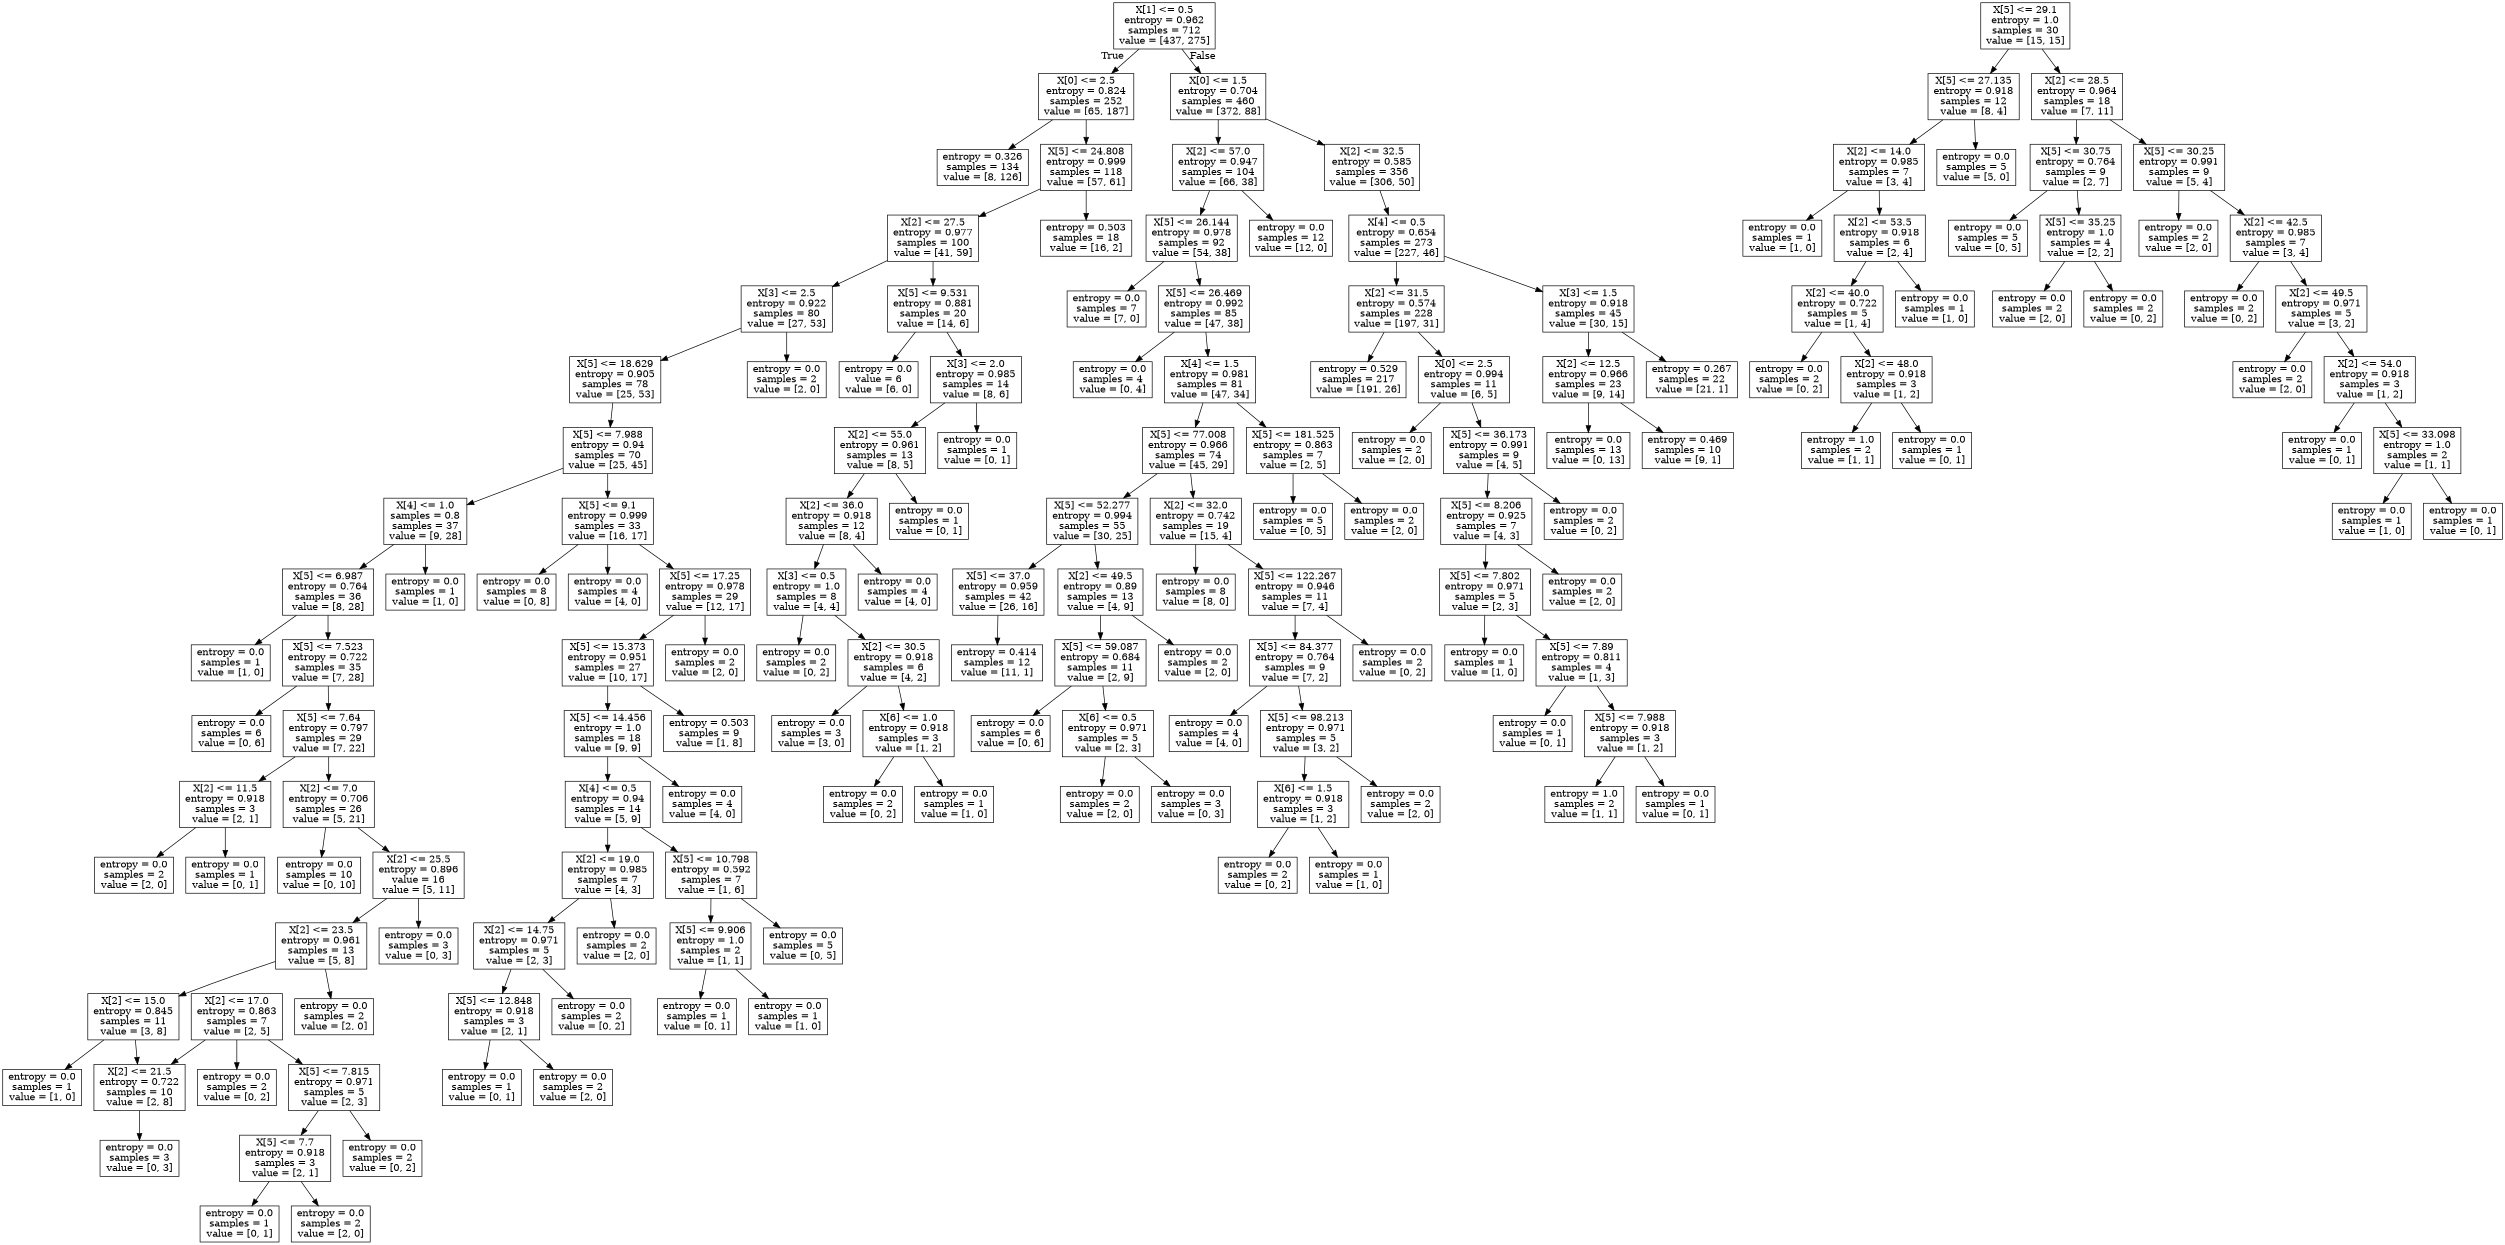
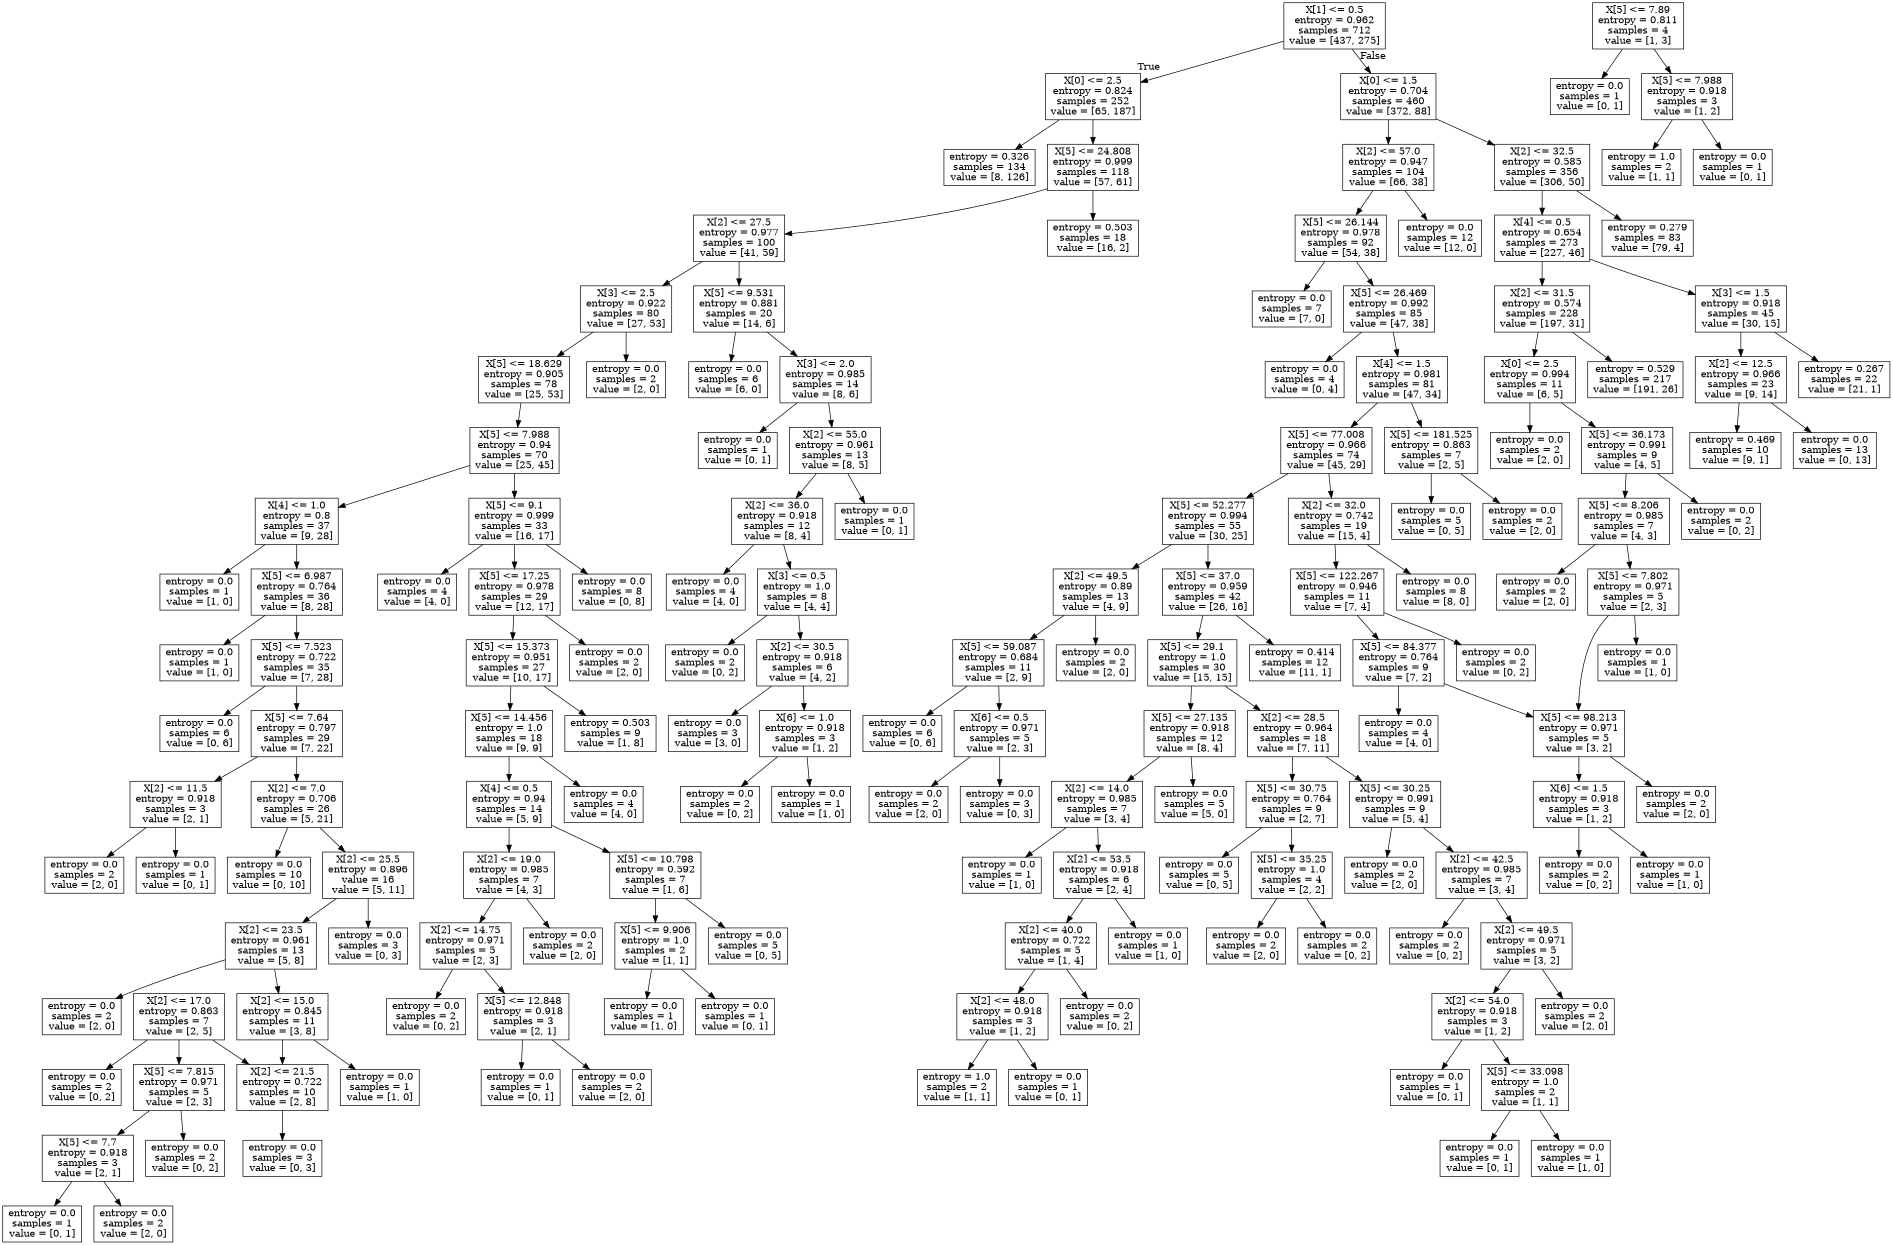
node "entropy = 0.279 samples = 83 value = [79, 4]": added
node "entropy = 0.0 value = 6 value = [6, 0]": label "entropy = 0.0 value = 6 value = [6, 0]" -> "entropy = 0.0 samples = 6 value = [6, 0]"
node "X[4] <= 1.0 samples = 0.8 samples = 37 value = [9, 28]": label "X[4] <= 1.0 samples = 0.8 samples = 37 value = [9, 28]" -> "X[4] <= 1.0 entropy = 0.8 samples = 37 value = [9, 28]"
node "X[5] <= 8.206 entropy = 0.925 samples = 7 value = [4, 3]": label "X[5] <= 8.206 entropy = 0.925 samples = 7 value = [4, 3]" -> "X[5] <= 8.206 entropy = 0.985 samples = 7 value = [4, 3]"
edge "X[5] <= 37.0 entropy = 0.959 samples = 42 value = [26, 16]" -> "X[5] <= 29.1 entropy = 1.0 samples = 30 value = [15, 15]": added
edge "X[5] <= 7.802 entropy = 0.971 samples = 5 value = [2, 3]" -> "X[5] <= 7.89 entropy = 0.811 samples = 4 value = [1, 3]": now "X[5] <= 7.802 entropy = 0.971 samples = 5 value = [2, 3]" -> "X[5] <= 98.213 entropy = 0.971 samples = 5 value = [3, 2]"
